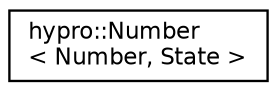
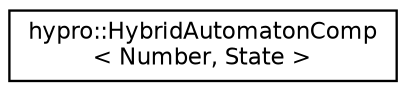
node "hypro::Number < Number, State >": label "hypro::Number < Number, State >" -> "hypro::HybridAutomatonComp < Number, State >"
